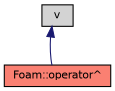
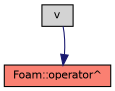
edge "Foam::operator^" -> "v": reversed
